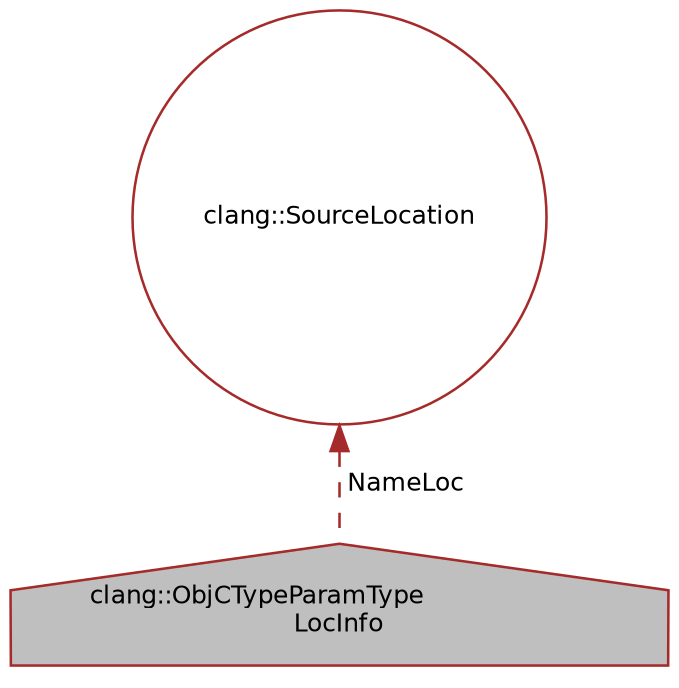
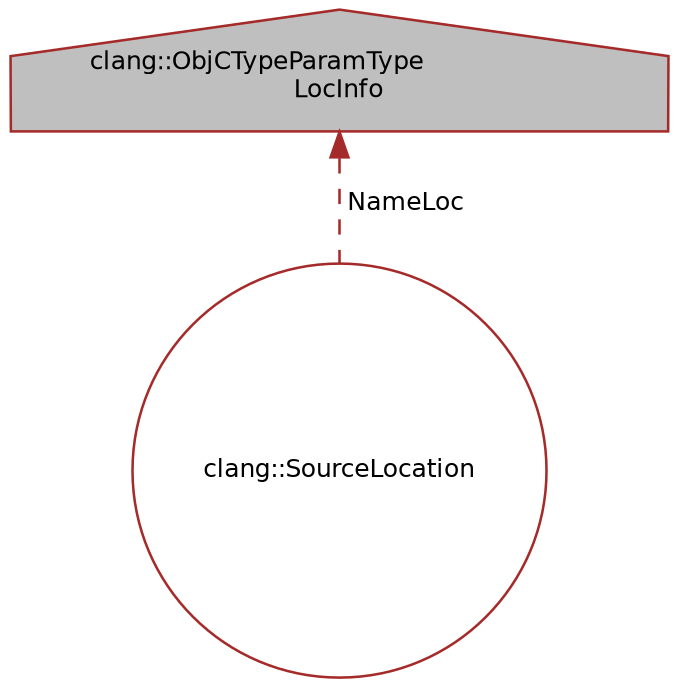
edge "clang::ObjCTypeParamType LocInfo" -> "clang::SourceLocation": reversed
